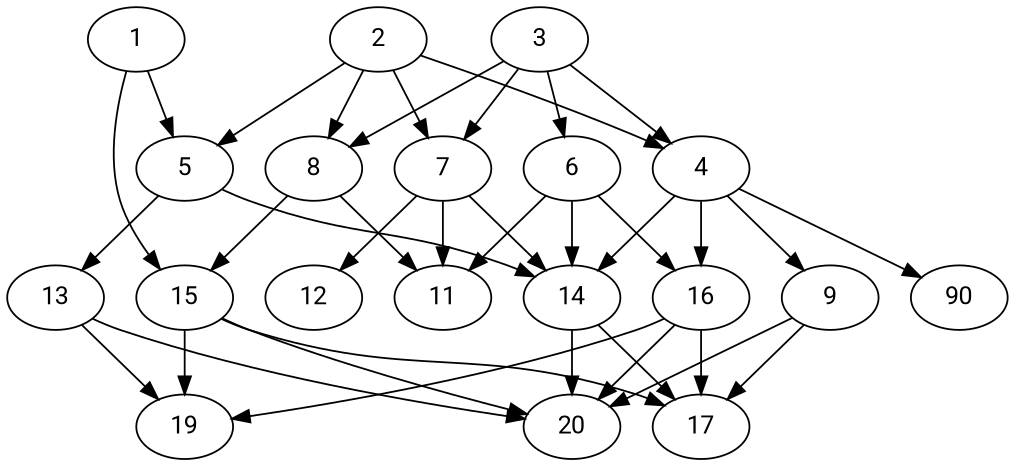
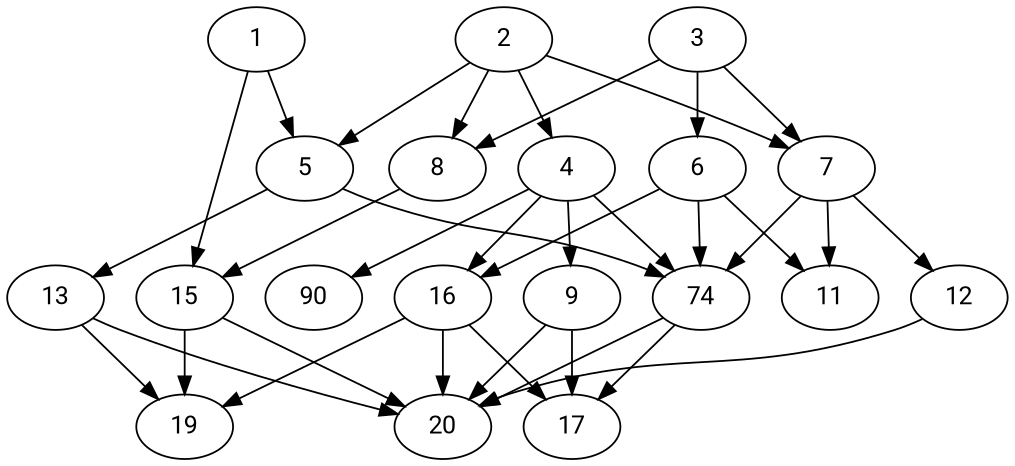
edge "3" -> "4": removed
edge "8" -> "11": removed
node "14": label "14" -> "74"
edge "15" -> "17": removed
edge "12" -> "20": added
